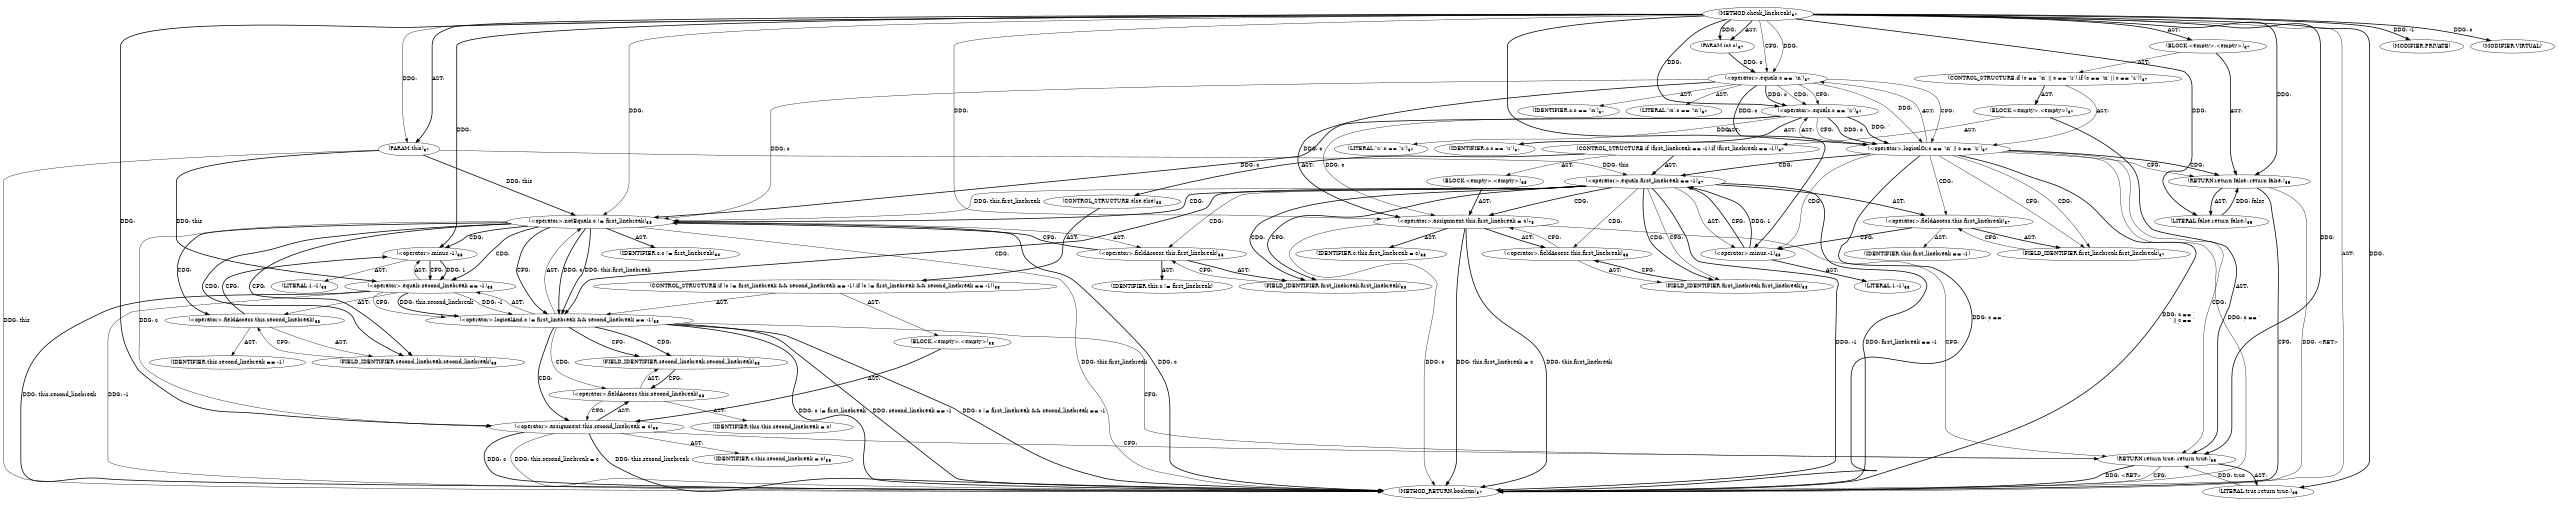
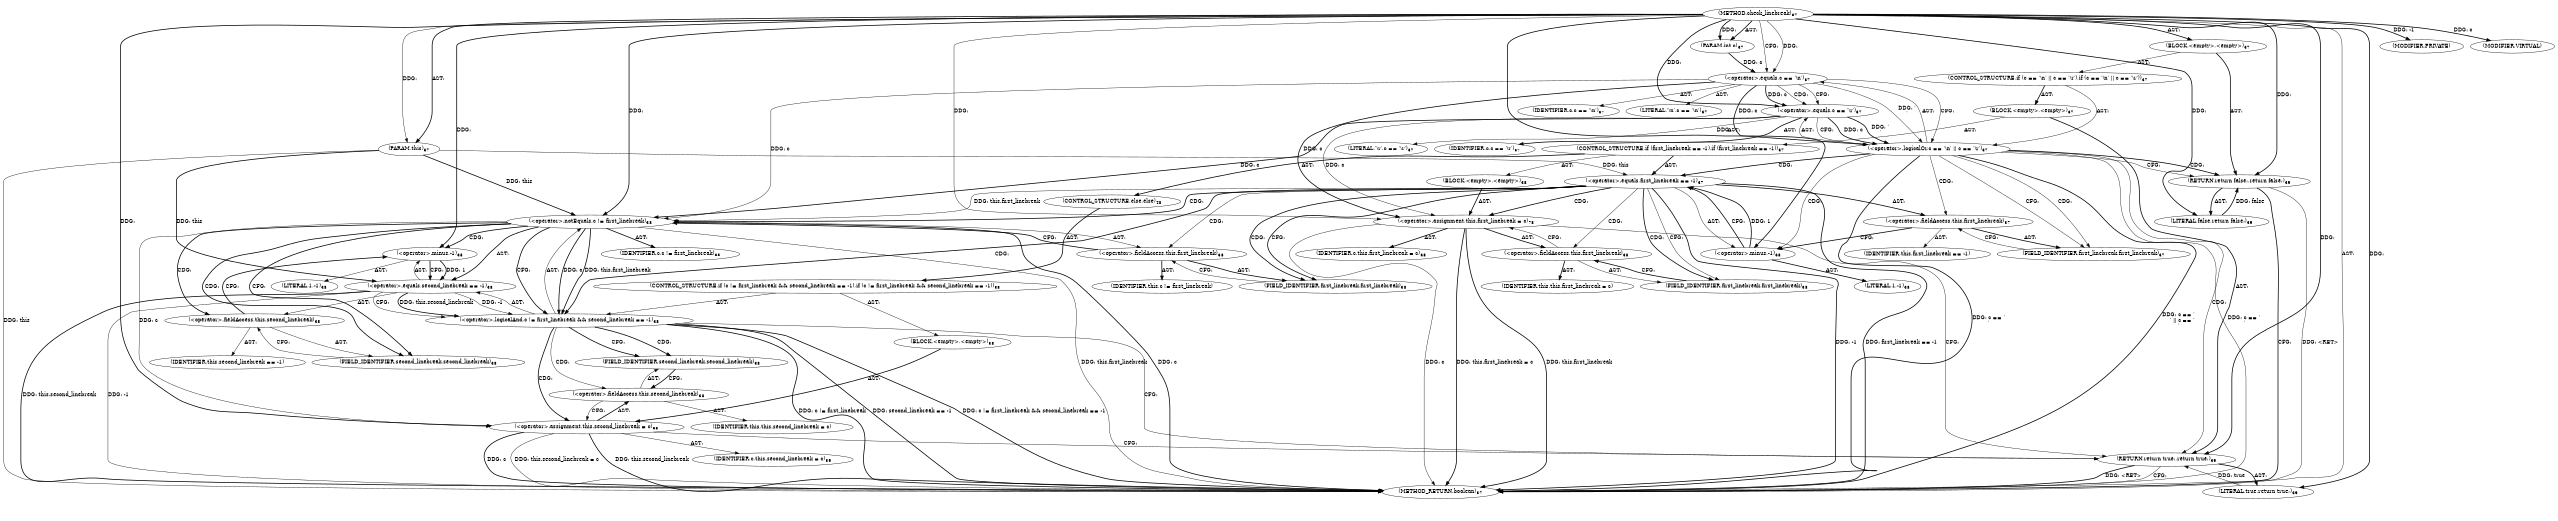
edge "(METHOD,check_linebreak)" -> "(<operator>.notEquals,c != first_linebreak)": style solid -> bold
node "(CONTROL_STRUCTURE,else,else)": text "38" -> "48"
edge "(<operator>.notEquals,c != first_linebreak)" -> "(<operator>.equals,second_linebreak == -1)": label "CDG: " -> "AST: "
node "(IDENTIFIER,this,this.first_linebreak = c)": added
